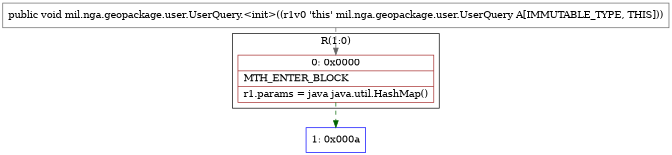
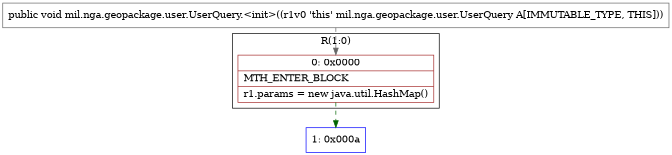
node "0: 0x0000": text "r1.params = java java.util.HashMap()" -> "r1.params = new java.util.HashMap()"
